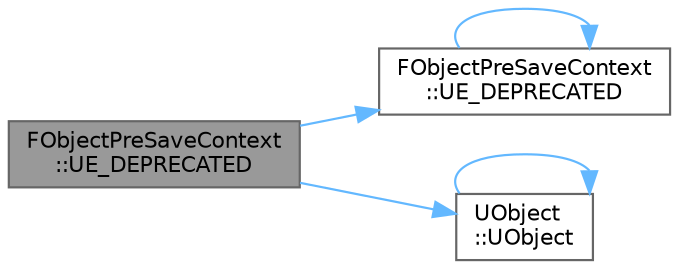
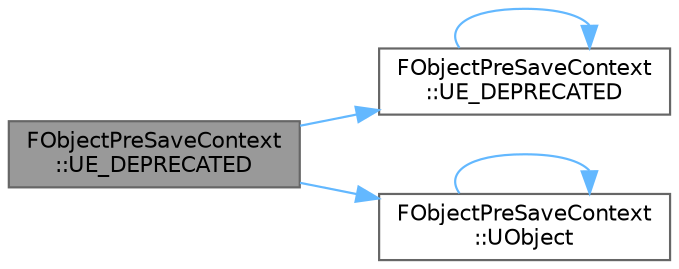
node "UObject ::UObject": label "UObject ::UObject" -> "FObjectPreSaveContext ::UObject"
